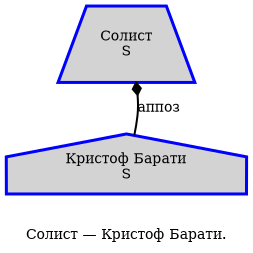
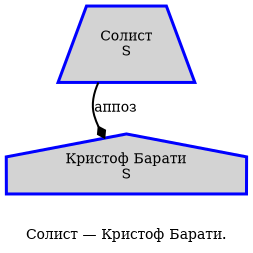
edge "Кристоф Барати S" -> "Солист S": reversed
